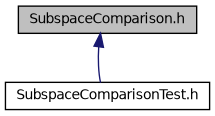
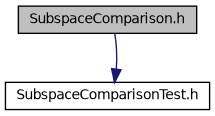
edge "SubspaceComparisonTest.h" -> "SubspaceComparison.h": reversed
